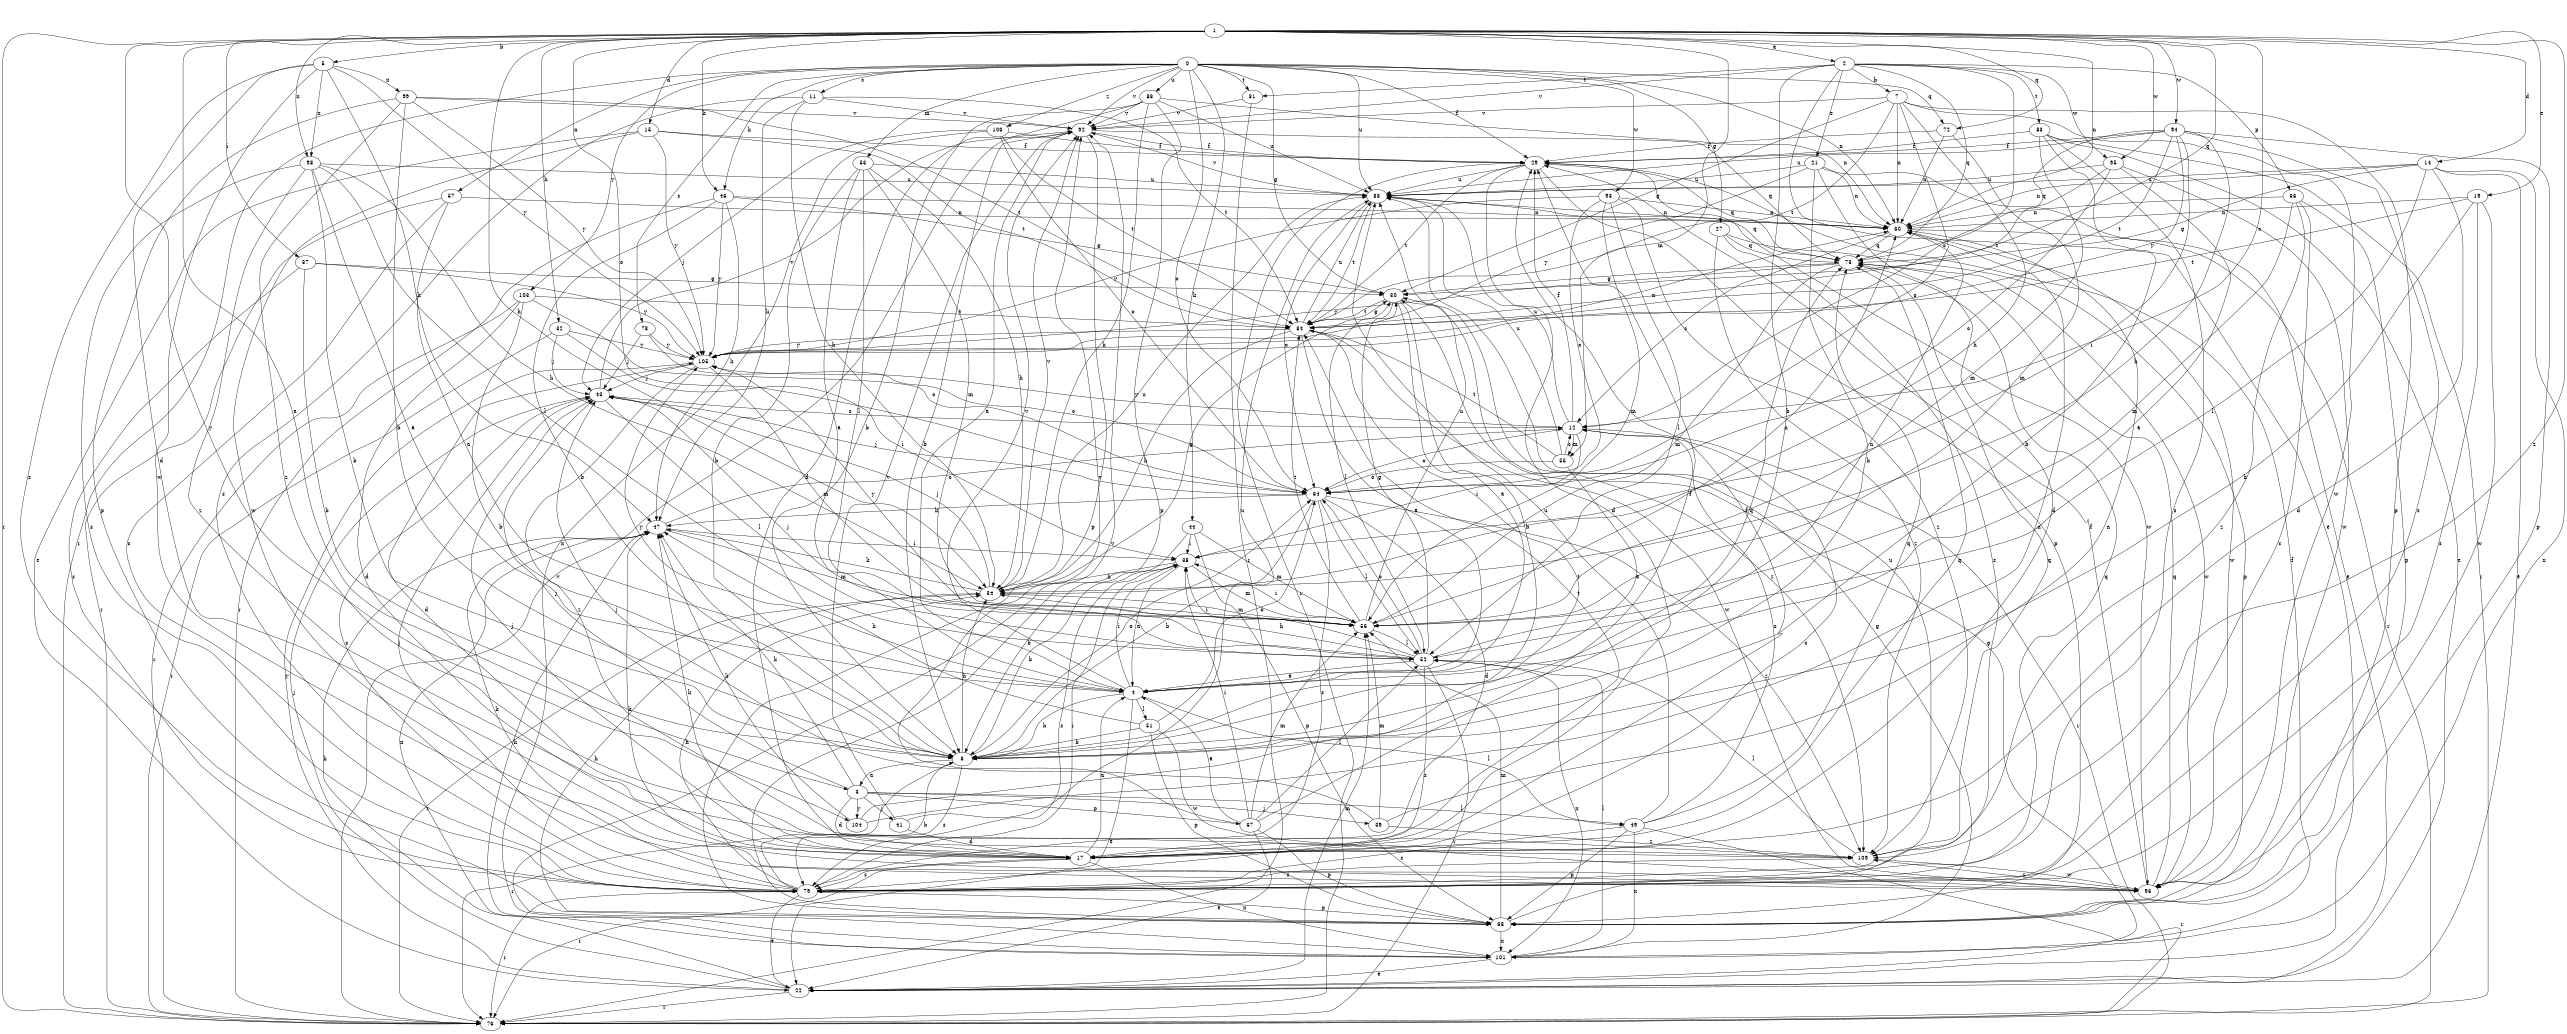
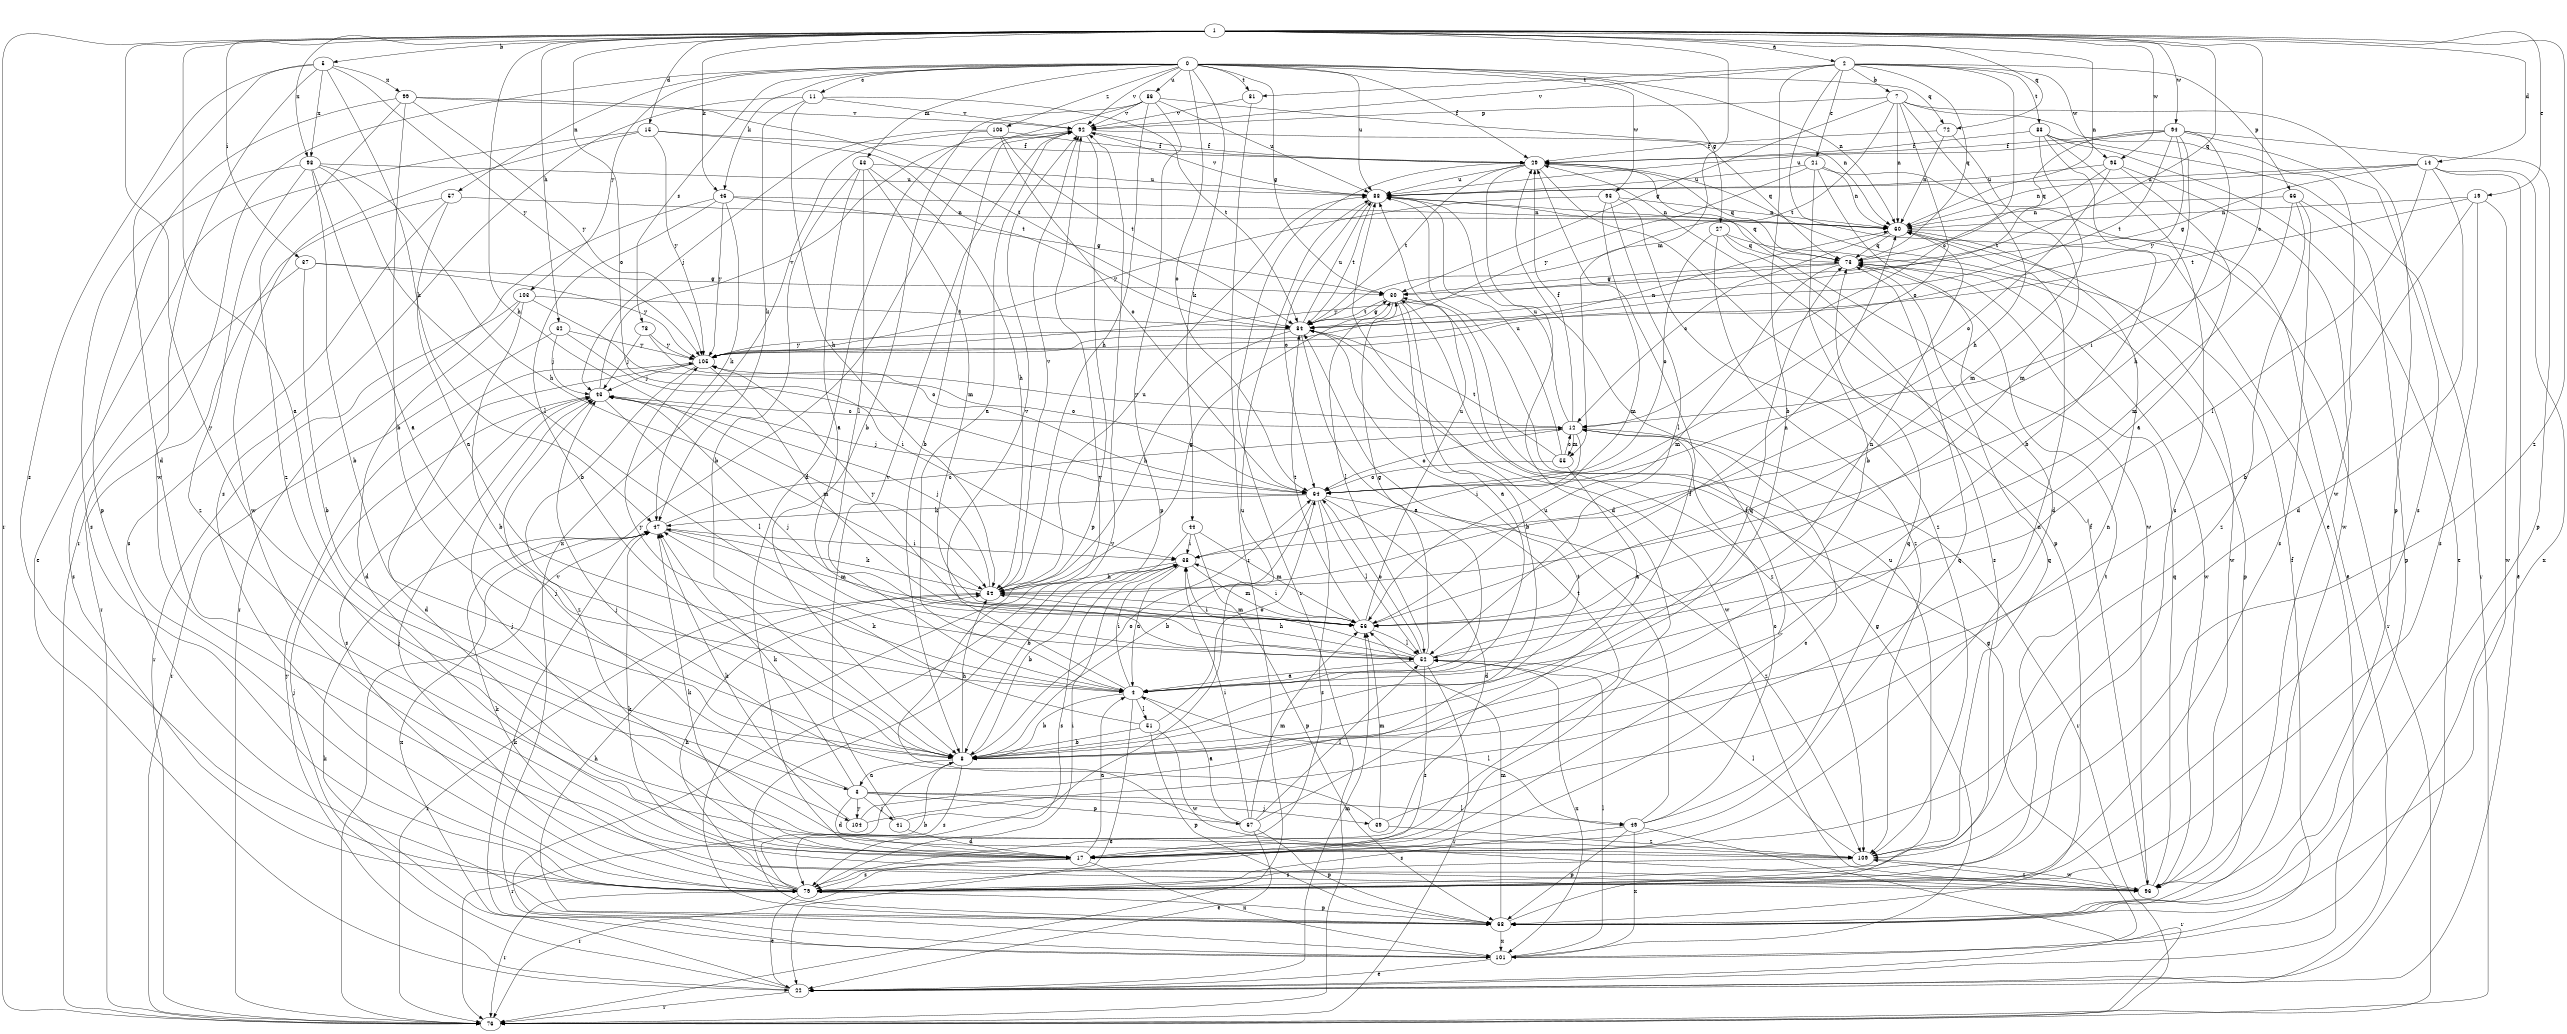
edge "7" -> "92": label "v" -> "p"
edge "93" -> "64": now "27" -> "64"
edge "79" -> "73": label "q" -> "t"
edge "19" -> "96": now "19" -> "68"
